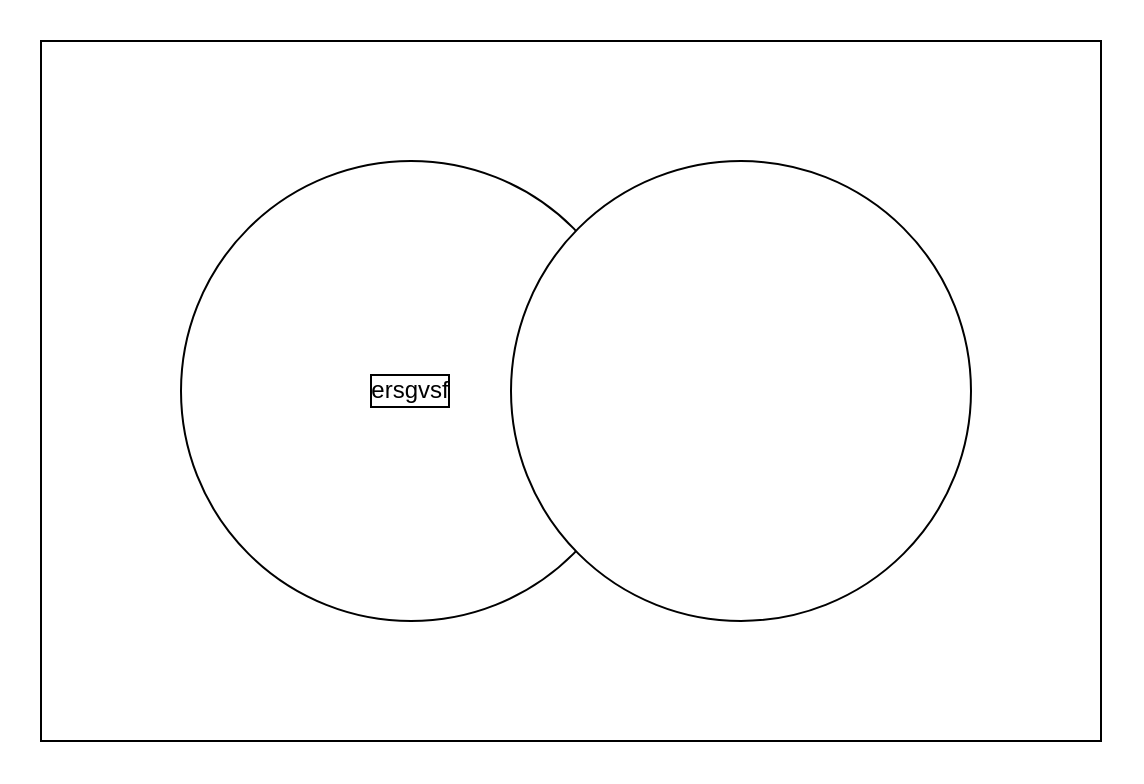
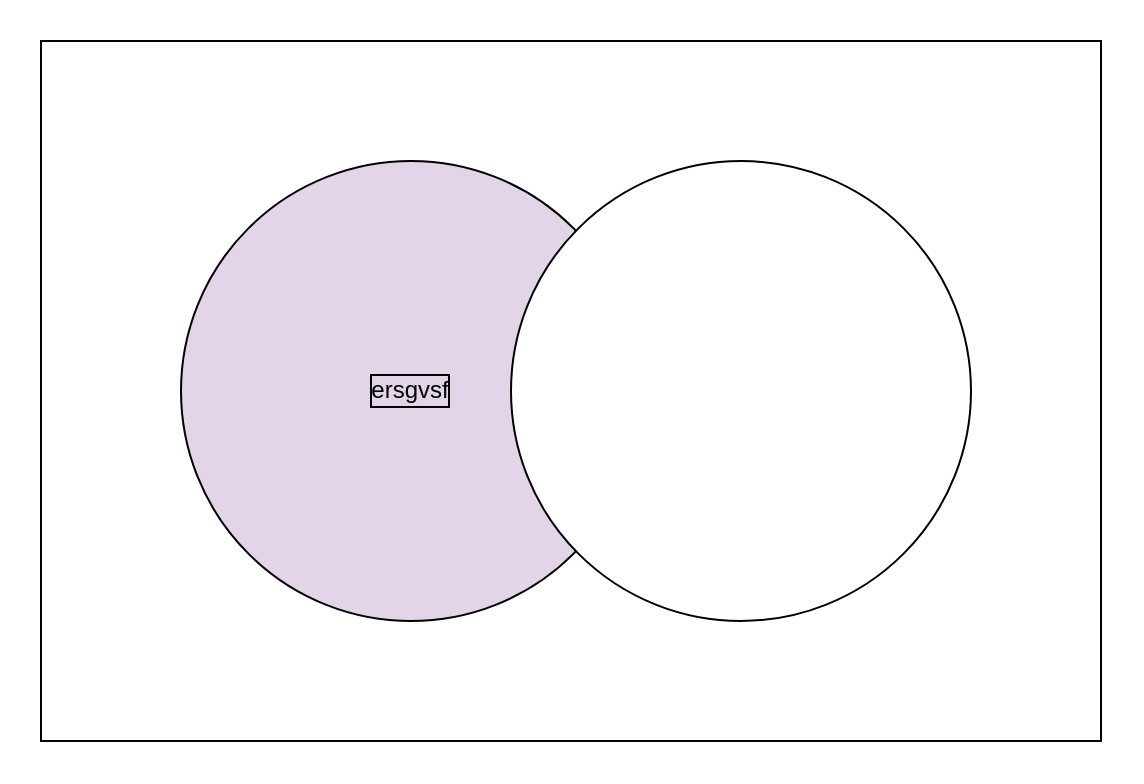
node "ersgvsf": fillcolor #ffffff -> #e1d5e7
